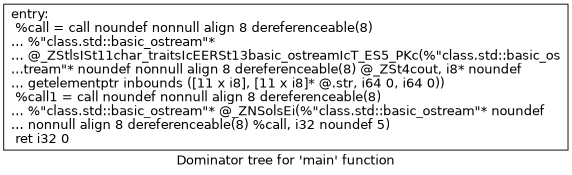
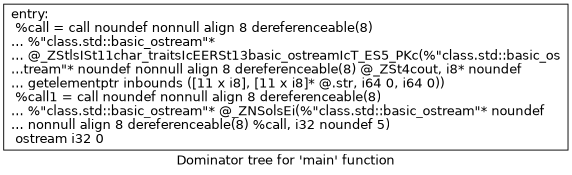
node "entry:": text "ret i32 0" -> "ostream i32 0"
